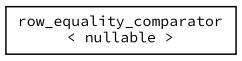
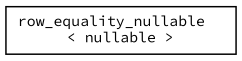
node "row_equality_comparator < nullable >": label "row_equality_comparator < nullable >" -> "row_equality_nullable < nullable >"
